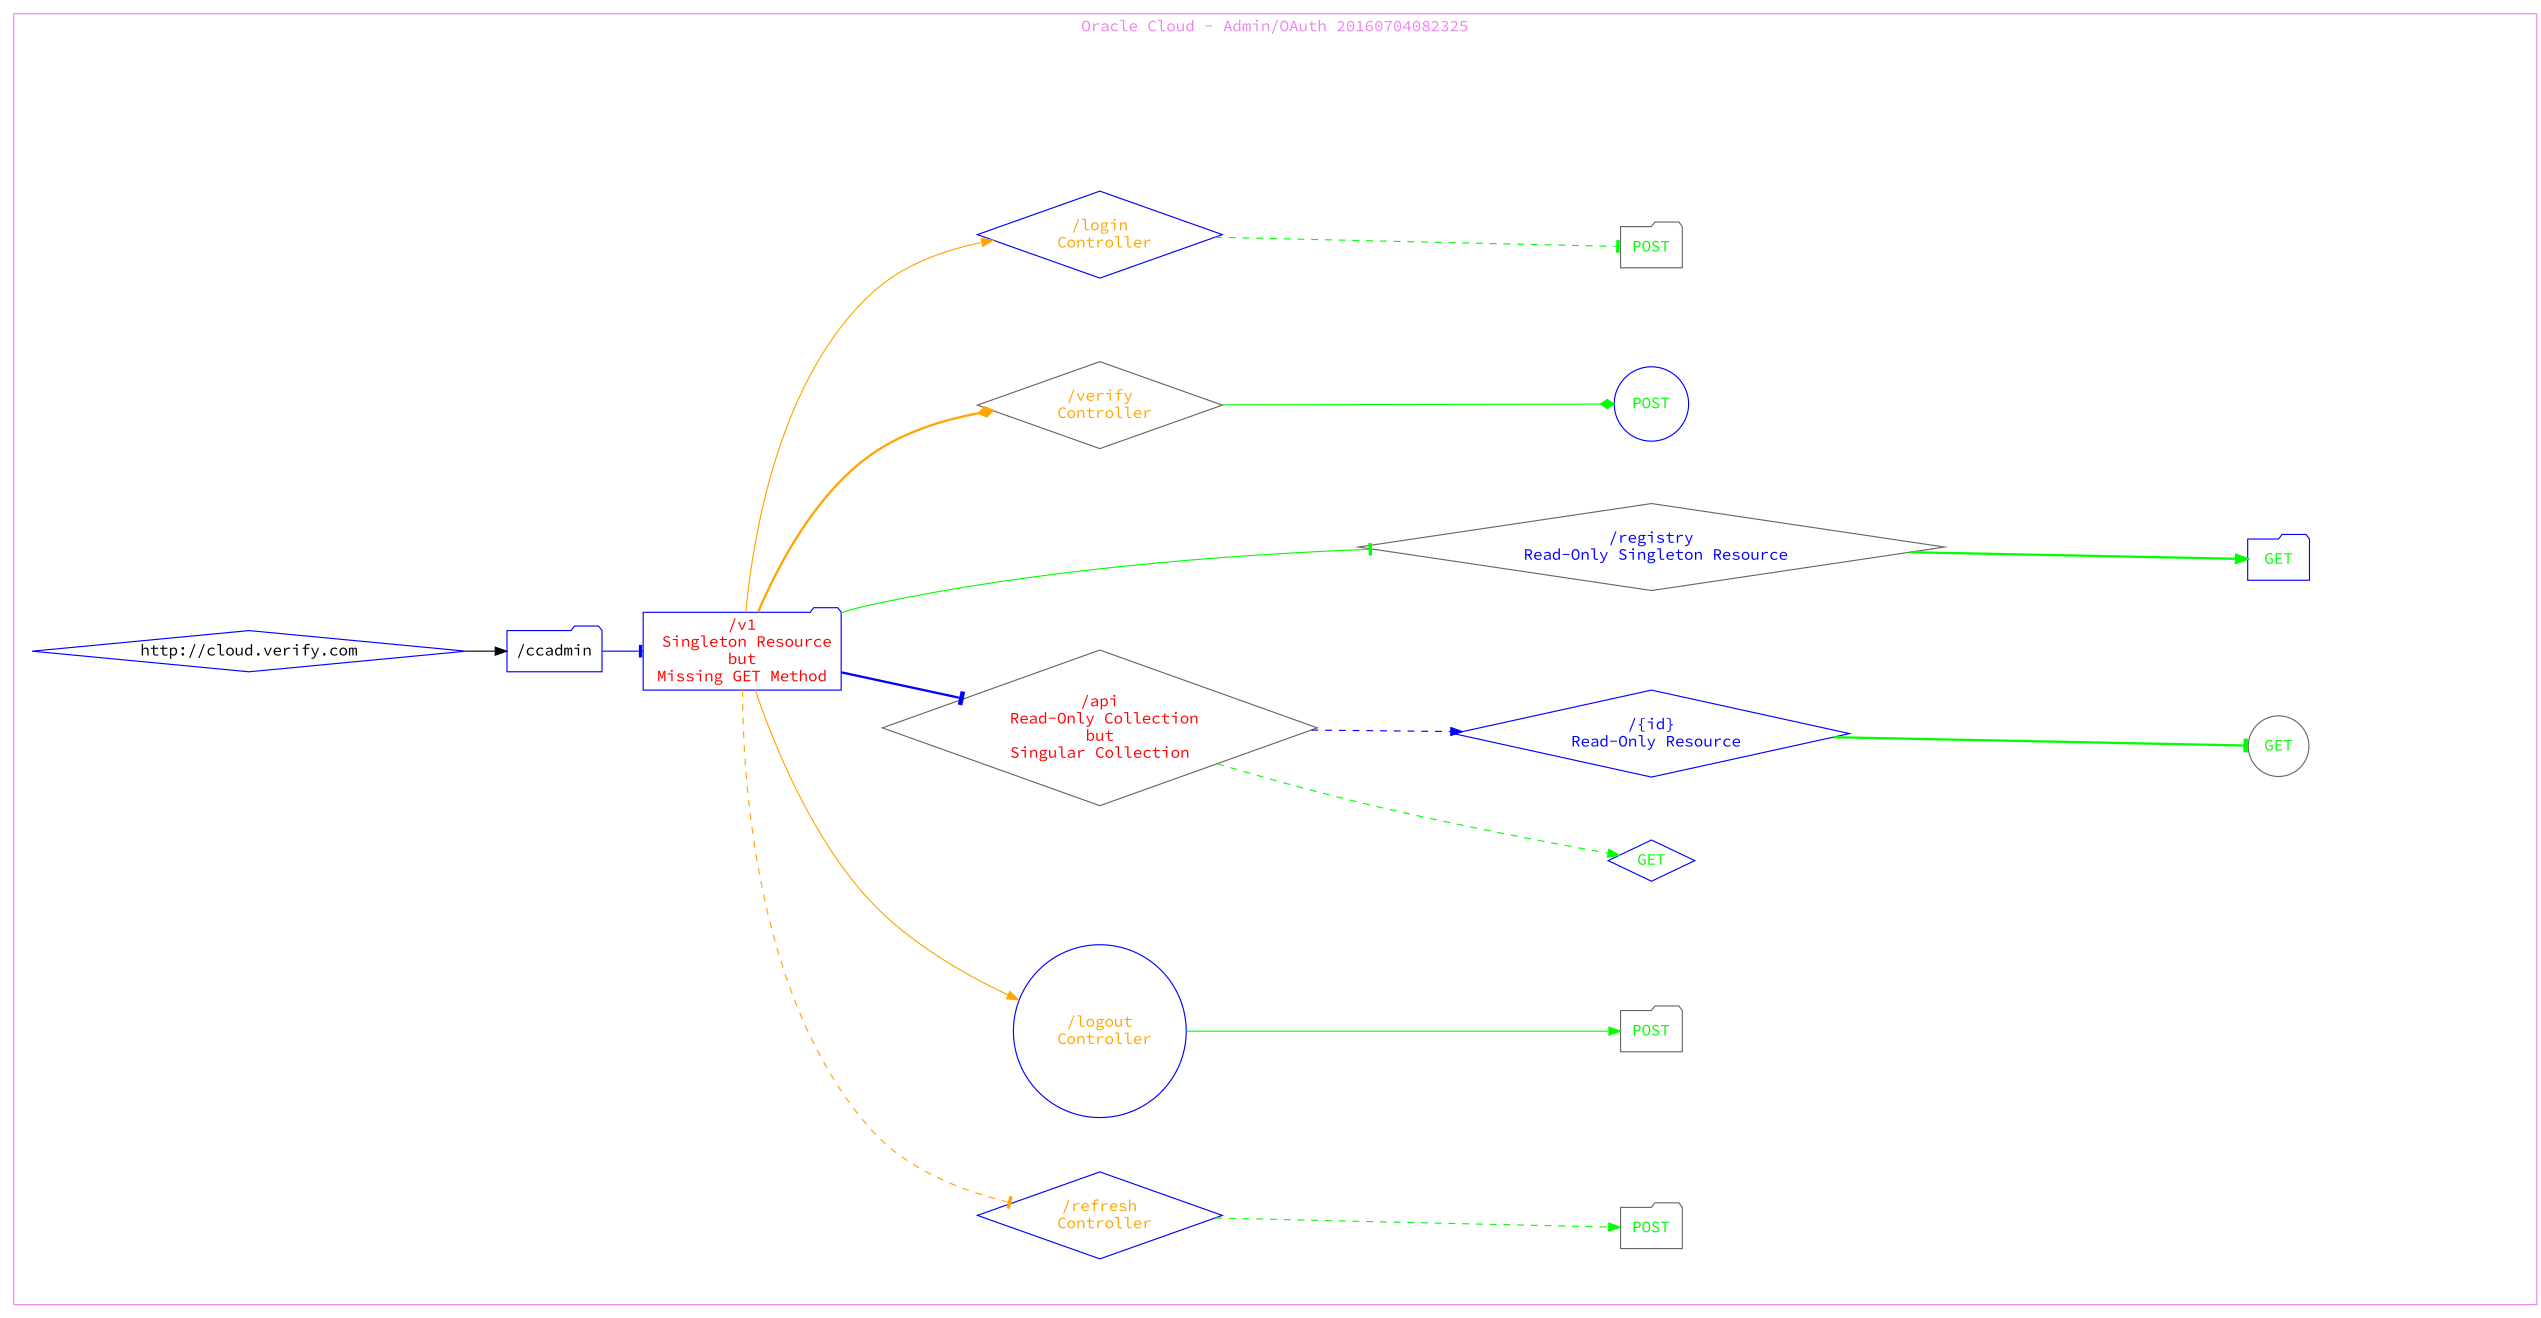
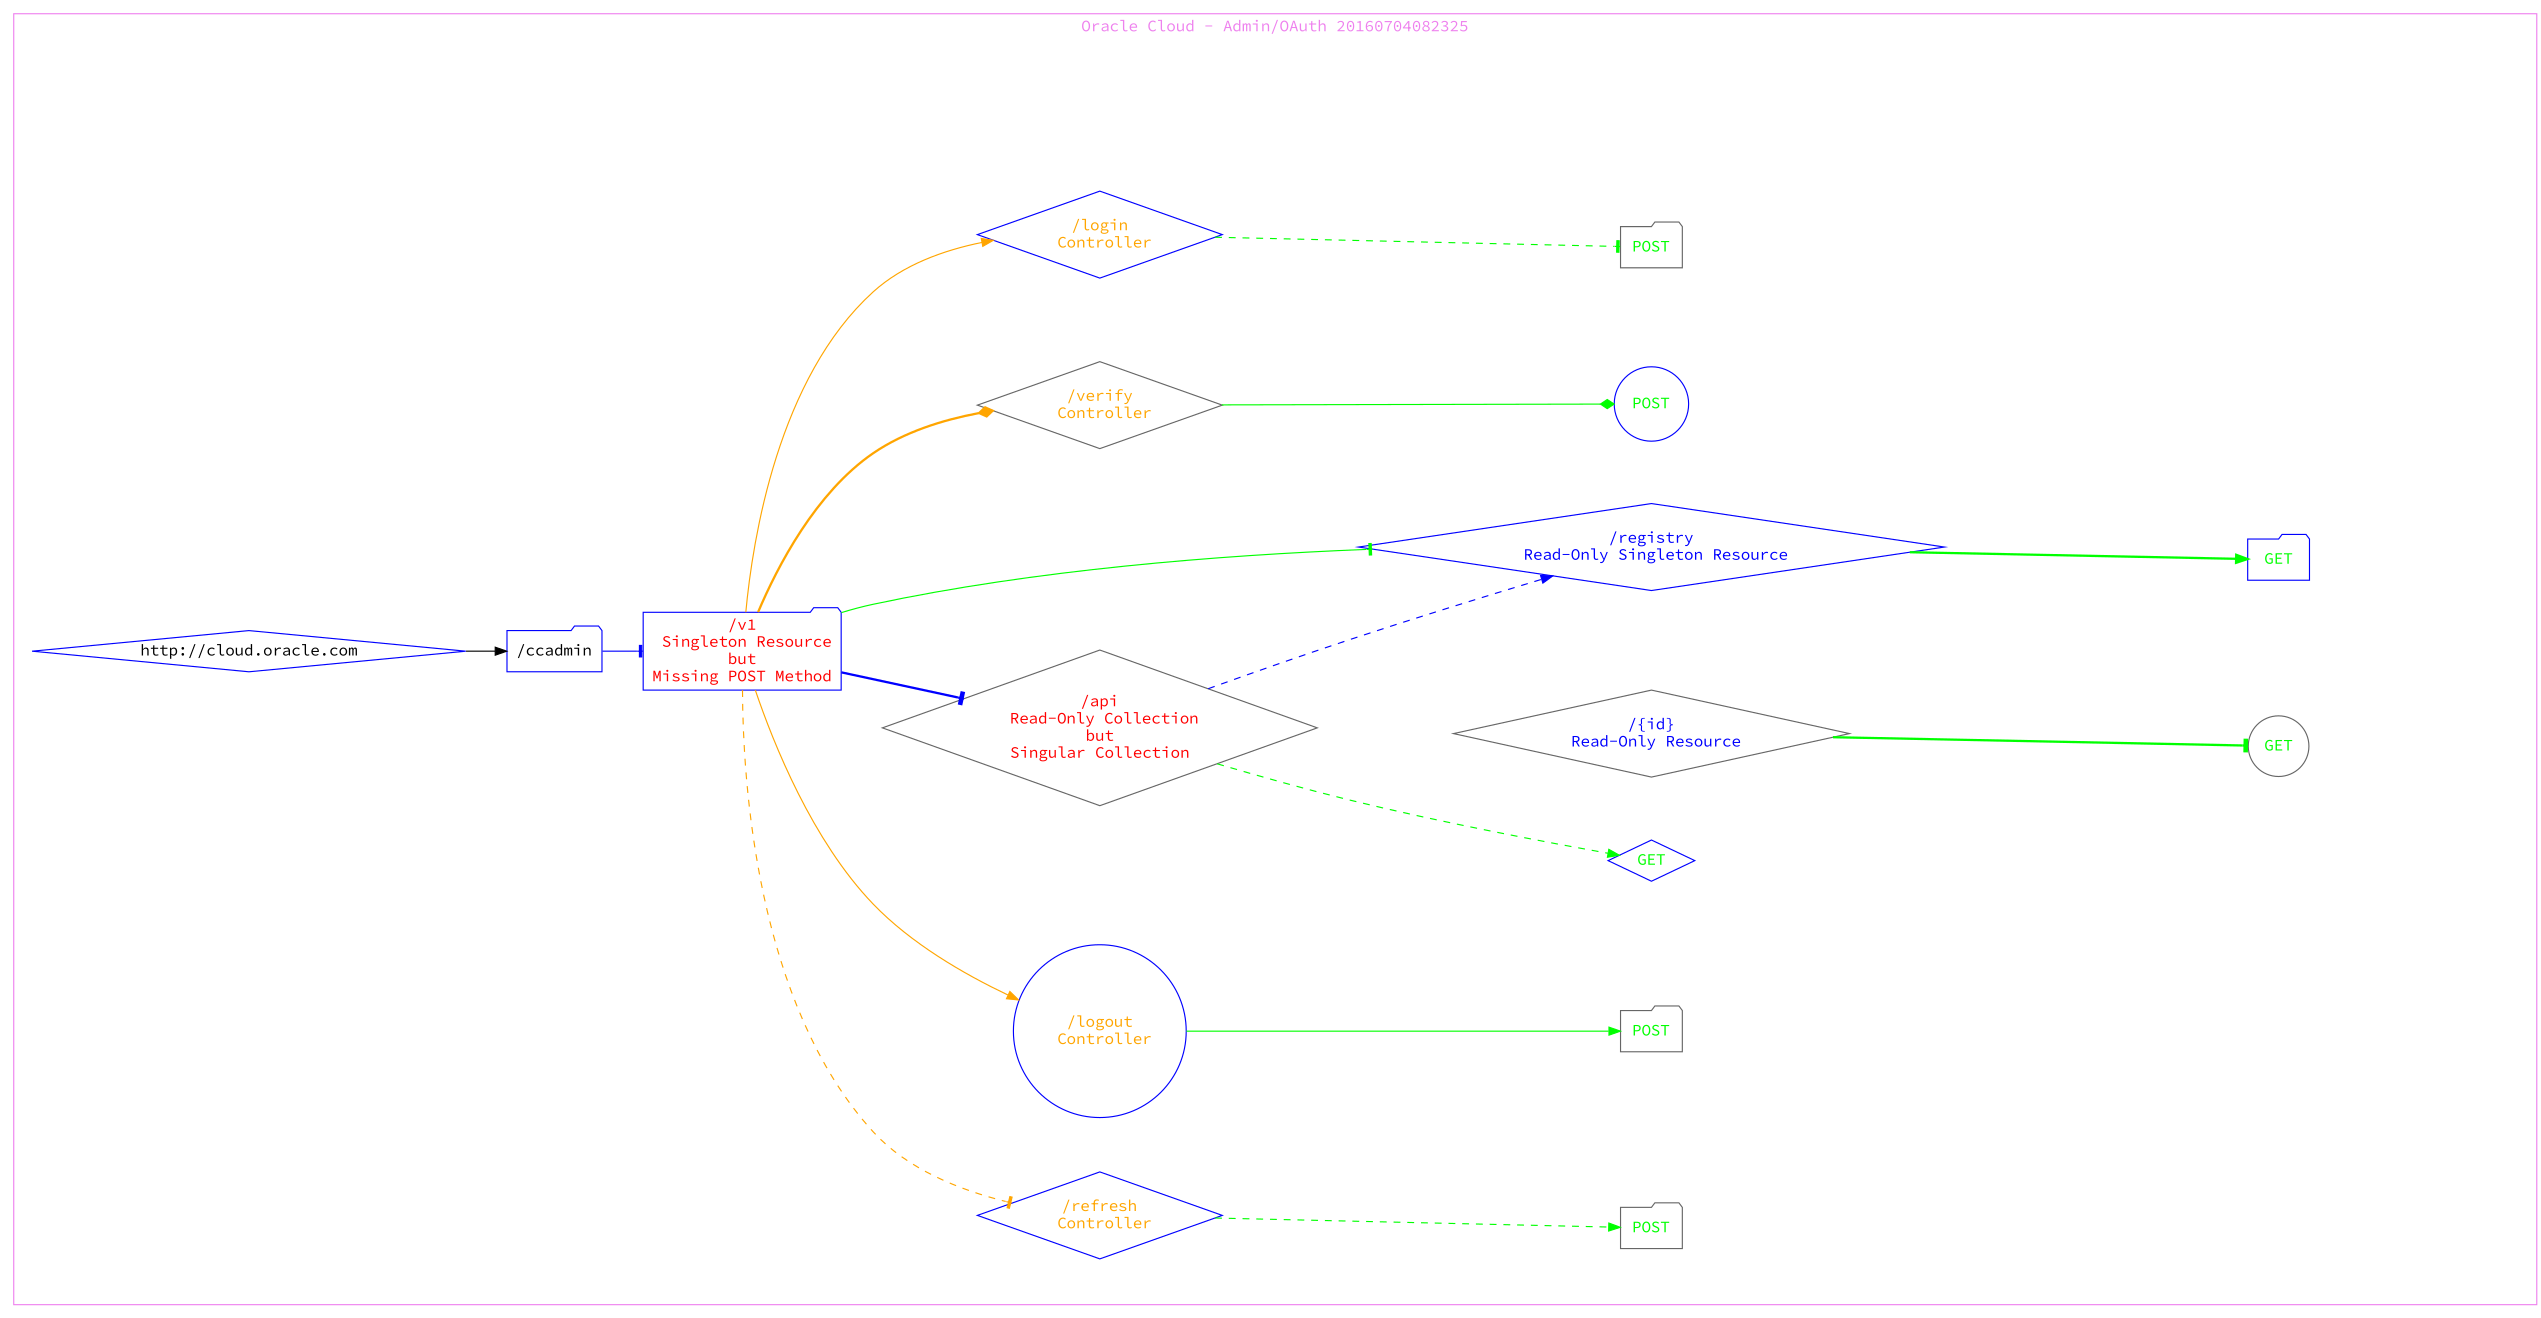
node "/registry Read-Only Singleton Resource": color gray40 -> blue
node "http://cloud.verify.com": label "http://cloud.verify.com" -> "http://cloud.oracle.com"
node "/v1 Singleton Resource but Missing GET Method": label "/v1 Singleton Resource but Missing GET Method" -> "/v1 Singleton Resource but Missing POST Method"
edge "/api Read-Only Collection but Singular Collection" -> "/{id} Read-Only Resource": now "/api Read-Only Collection but Singular Collection" -> "/registry Read-Only Singleton Resource"
node "/{id} Read-Only Resource": color blue -> gray40
